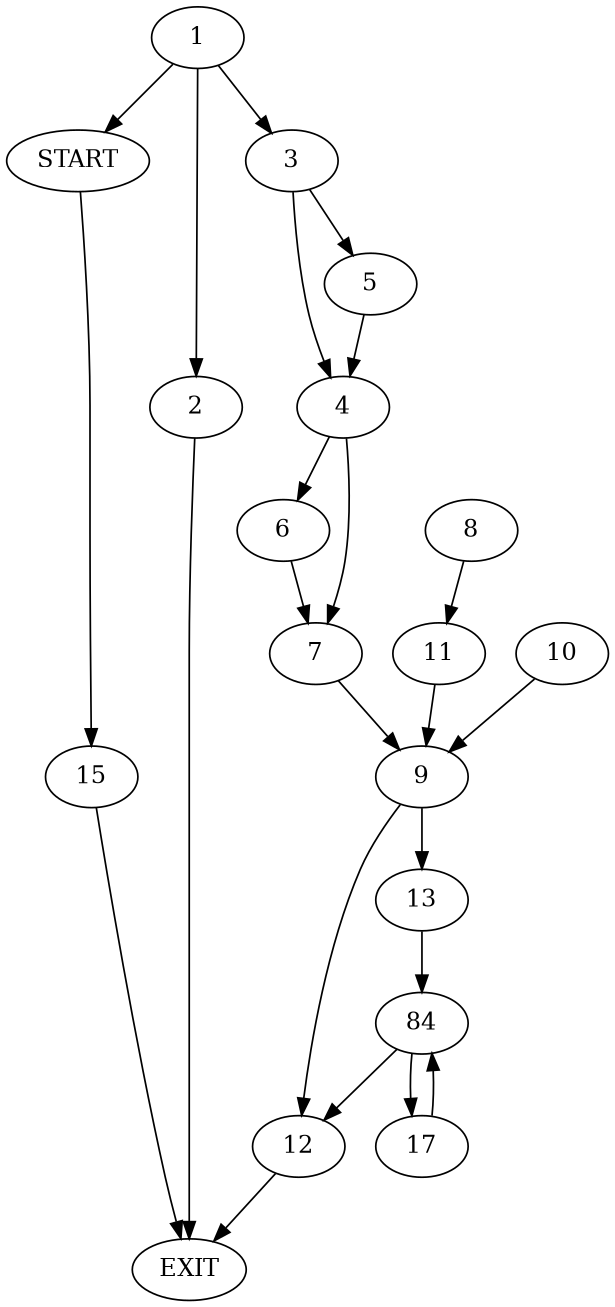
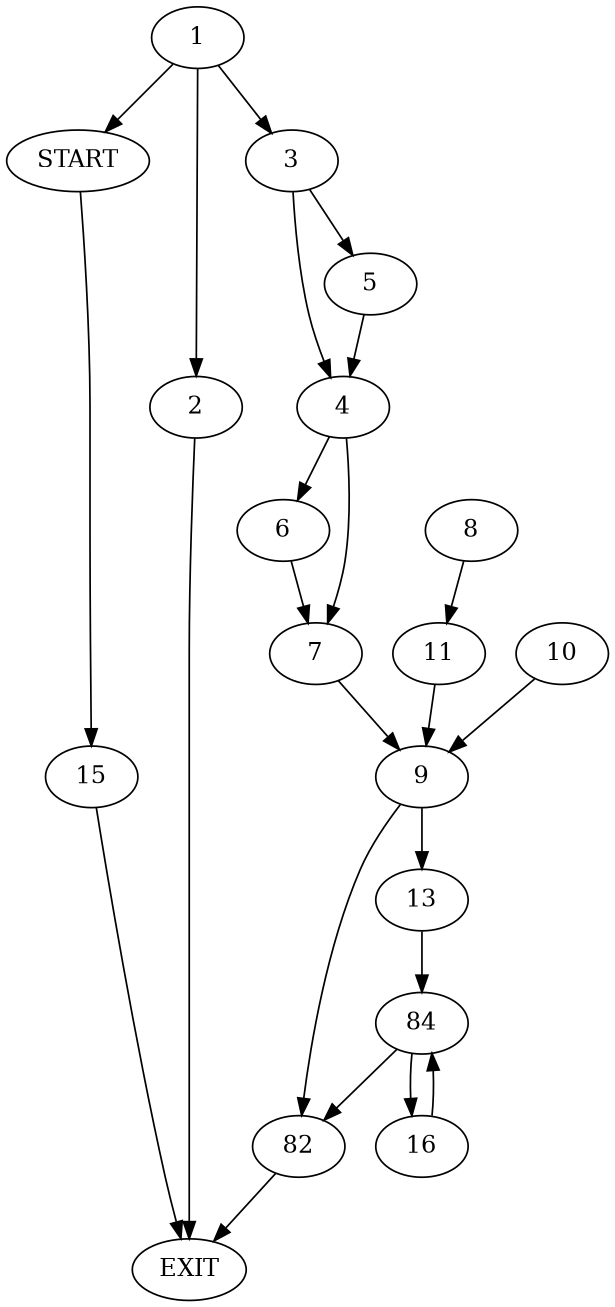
node "12": label "12" -> "82"
node "17": label "17" -> "16"
